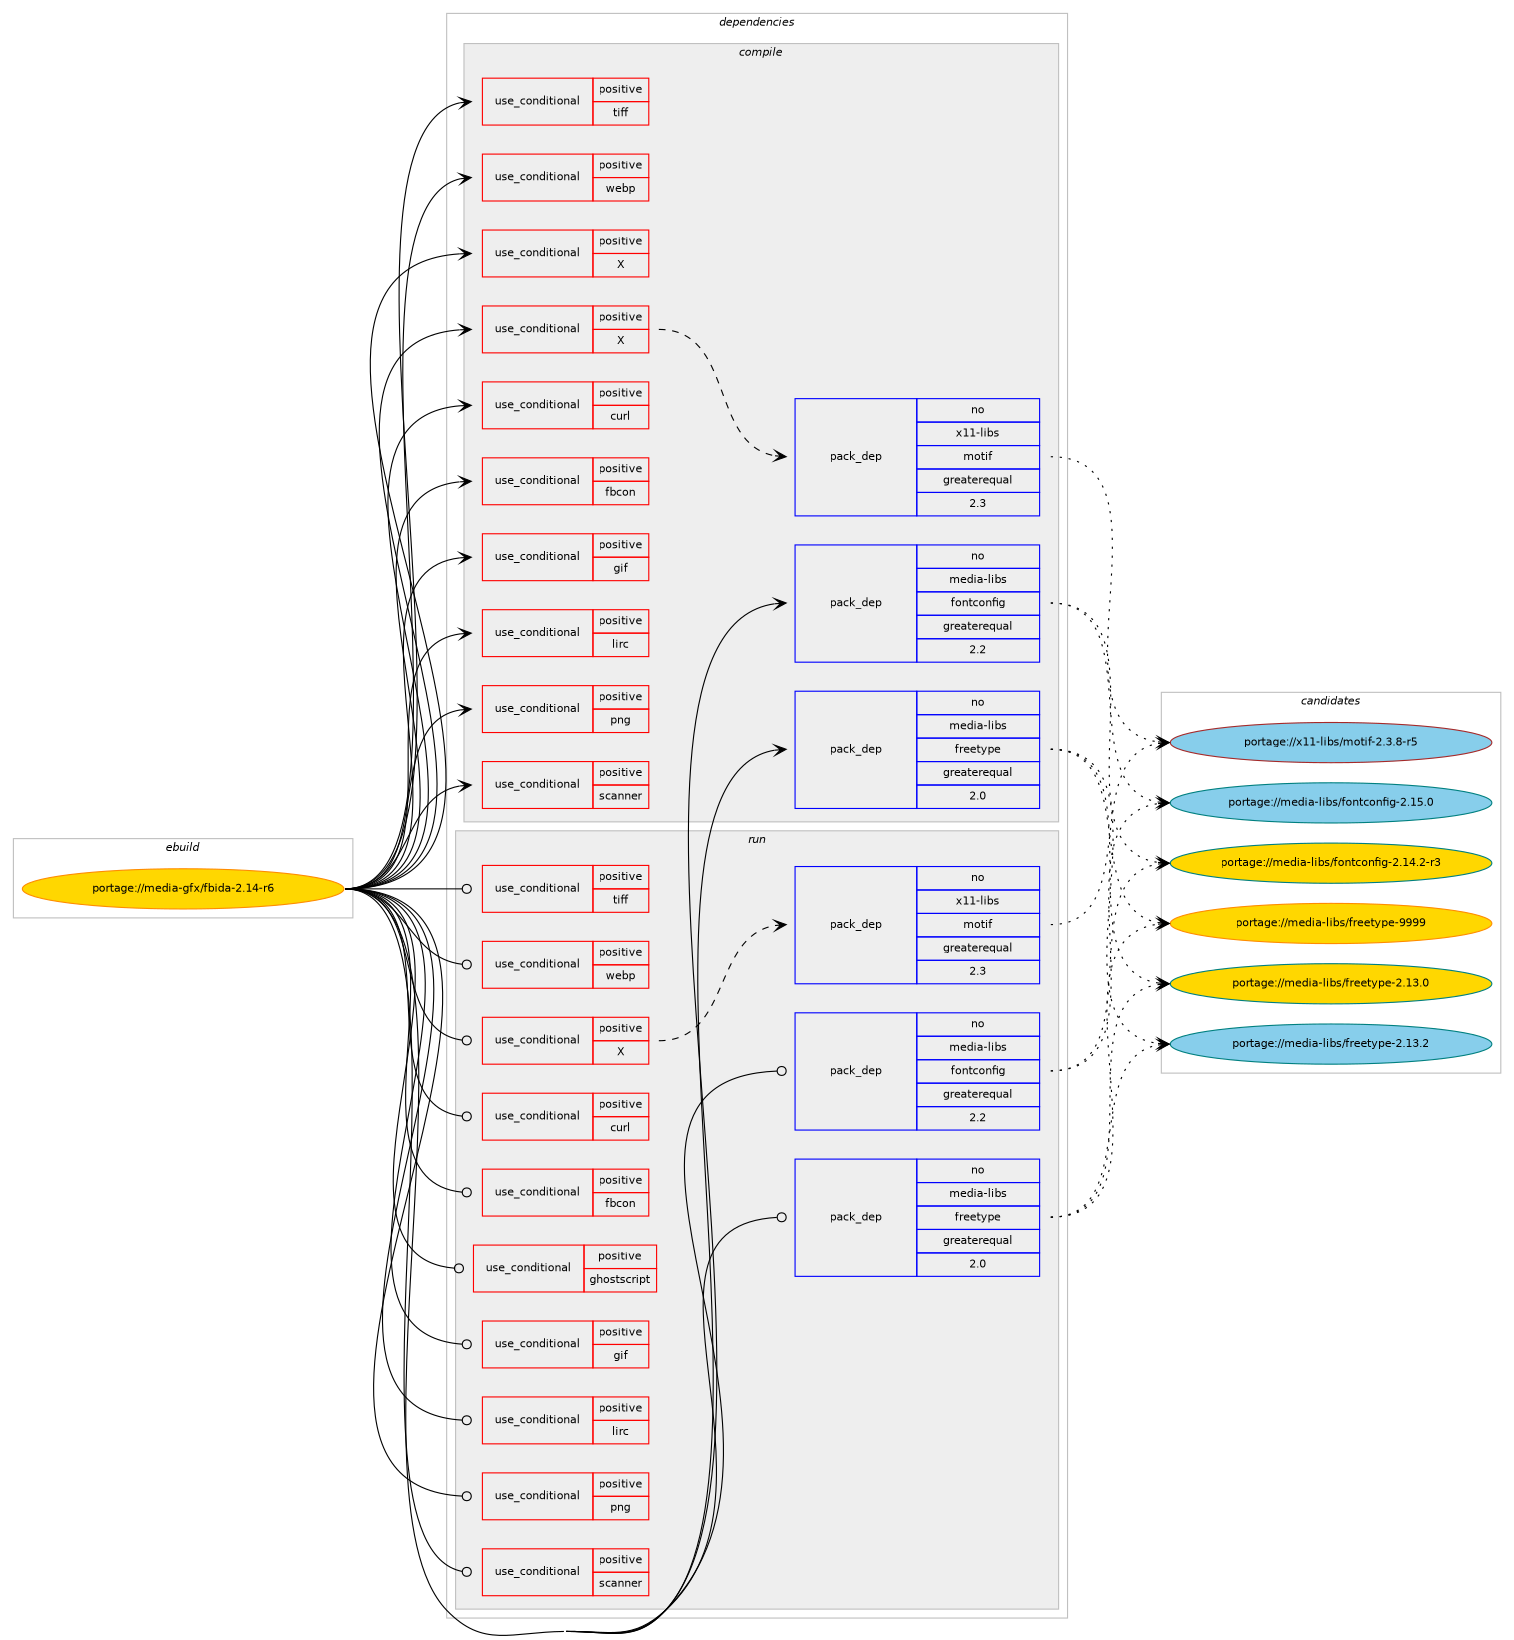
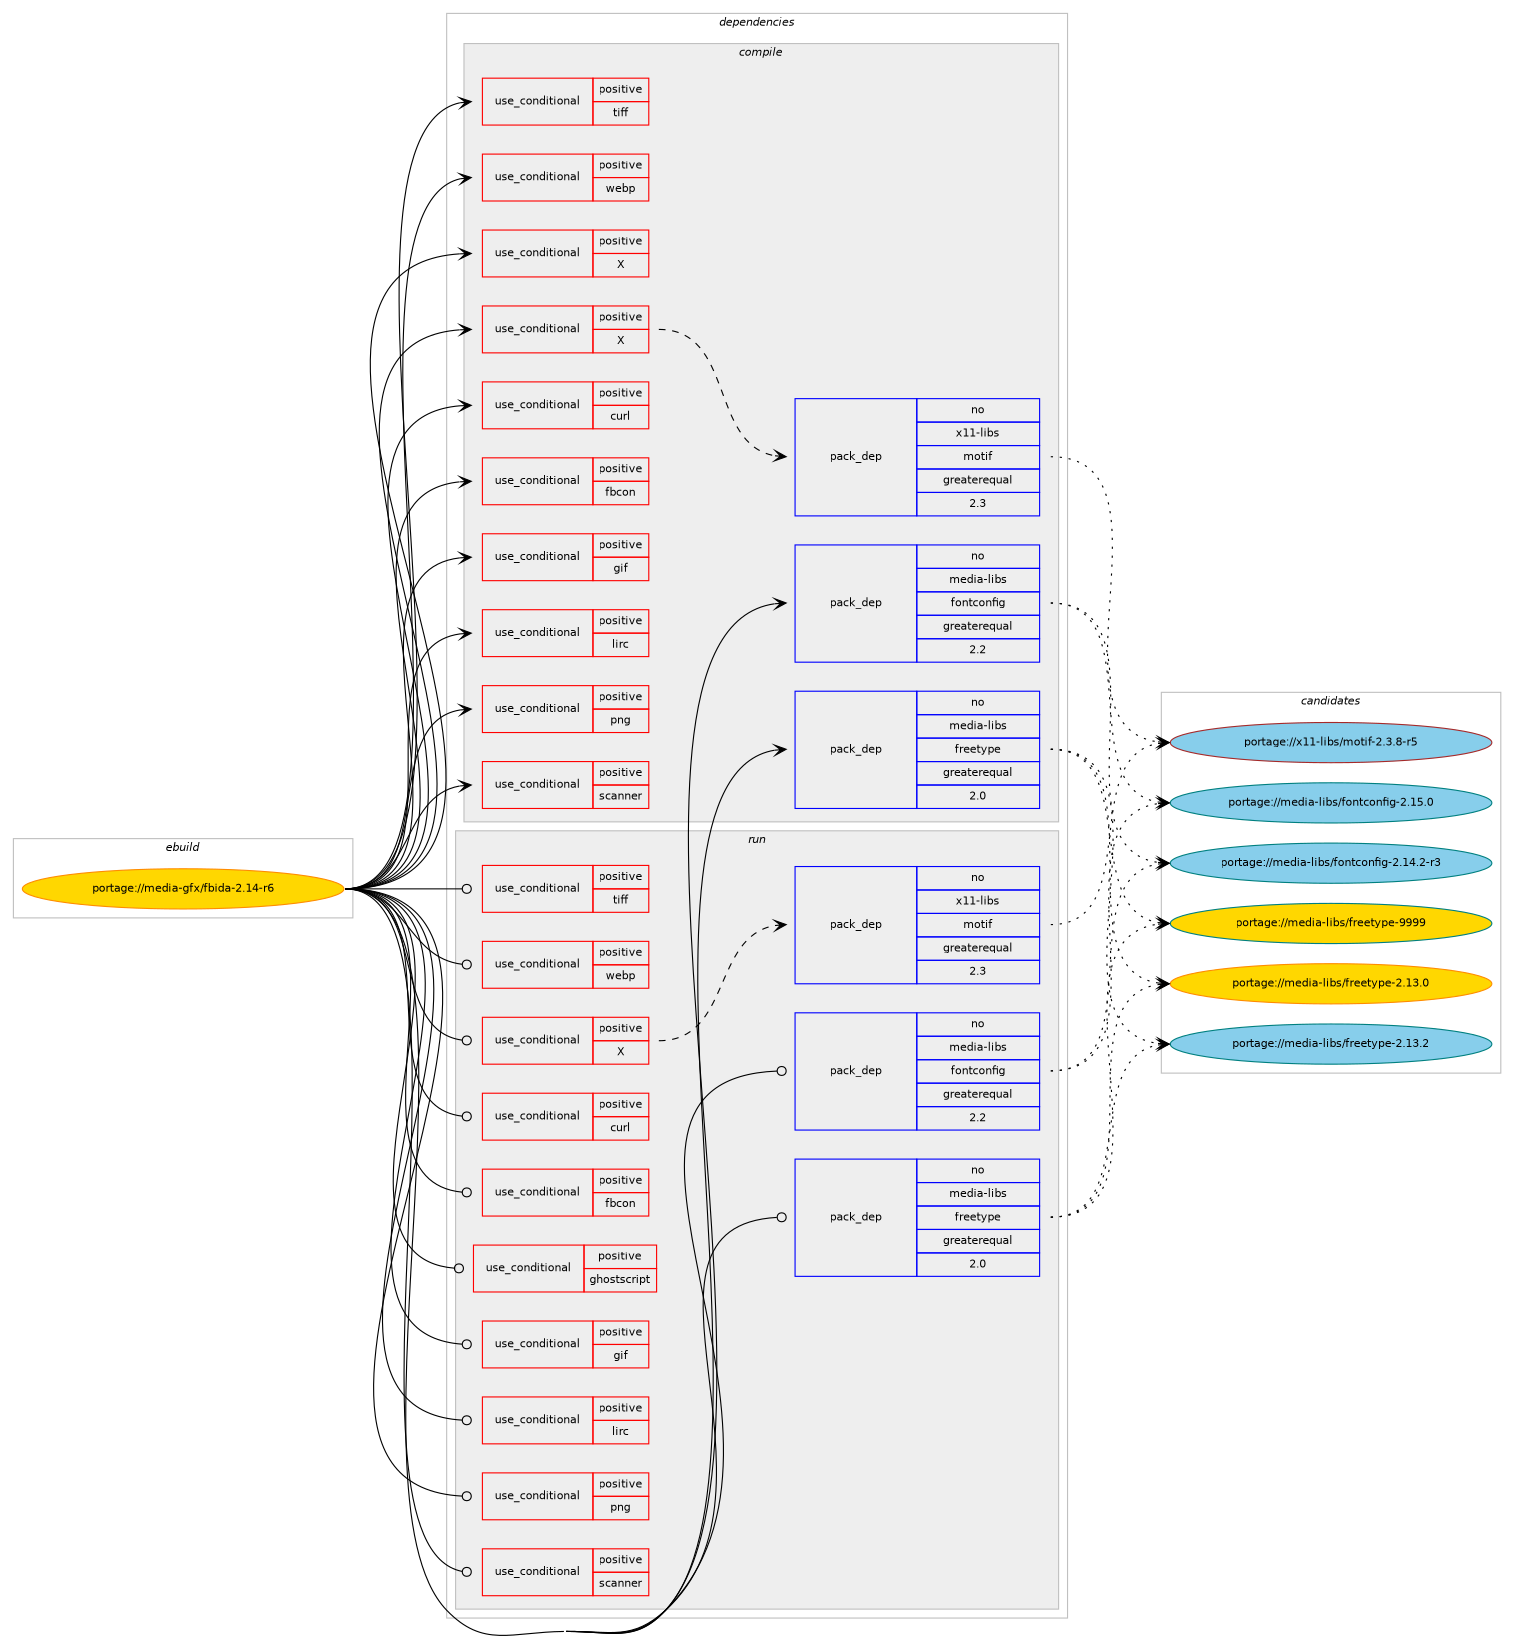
node "portage://media-libs/fontconfig-2.14.2-r3": fillcolor gold -> skyblue
node "portage://media-libs/freetype-9999": color darkorange -> teal
node "portage://media-libs/freetype-2.13.0": color teal -> darkorange
